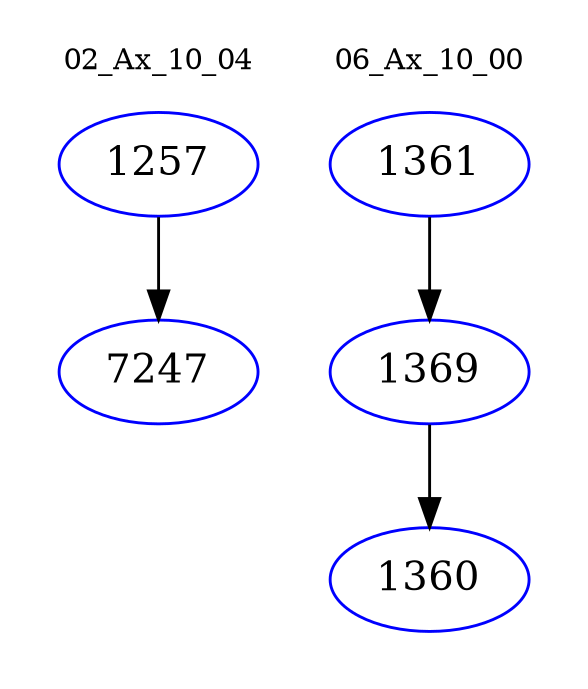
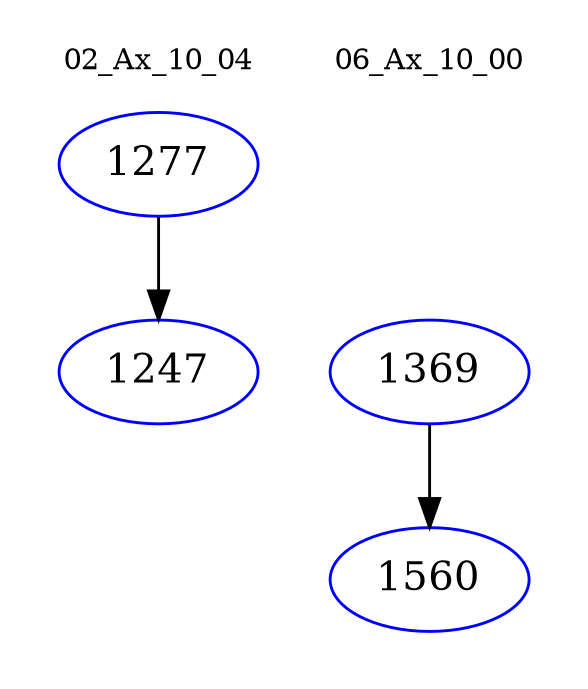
node "1257": label "1257" -> "1277"
node "1361": removed
node "7247": label "7247" -> "1247"
node "1360": label "1360" -> "1560"
